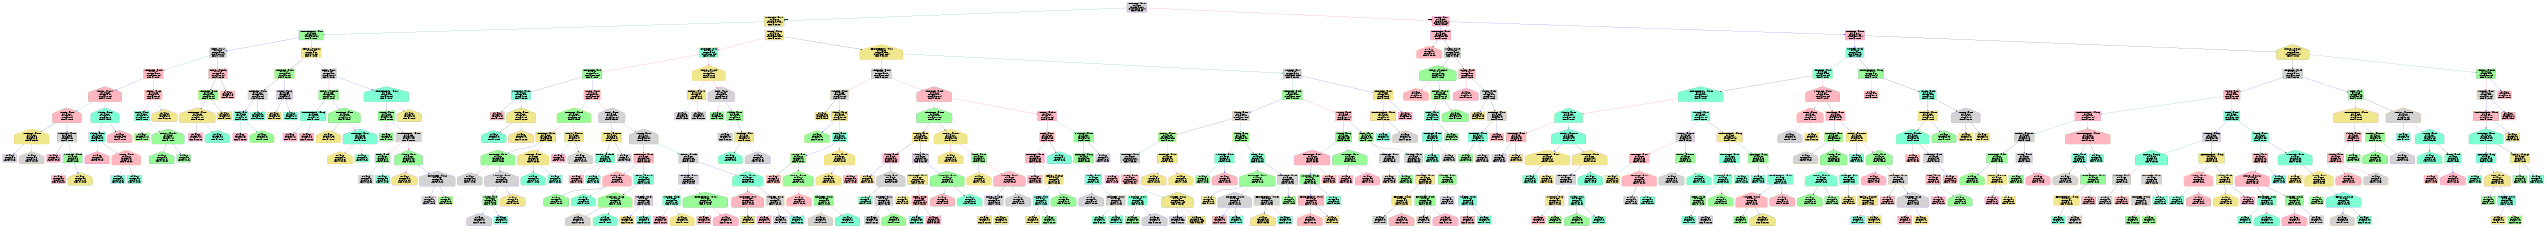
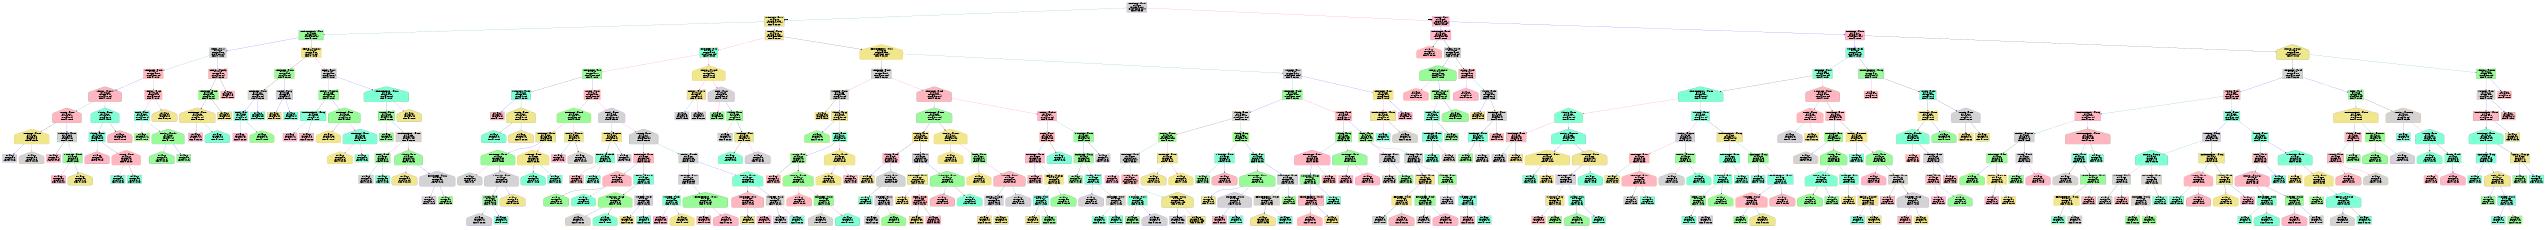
node "gini = 0.0 density = 7 value = [11, 0] class = Normal": label "gini = 0.0 density = 7 value = [11, 0] class = Normal" -> "gini = 0.0 samples = 7 value = [11, 0] class = Normal"
node "gini = 0.0 samples = 24 value = [43, 0] class = Normal": label "gini = 0.0 samples = 24 value = [43, 0] class = Normal" -> "gini = 0.0 samples = 24 value = [43, 0] class = Pos"
node "gini = 0.0 samples = 14 value = [27, 0] class = Normal": added
node "gini = 0.0 samples = 32 value = [0, 54] class = IDP/IDR": fillcolor aquamarine -> khaki
node "gini = 0.44 samples = 4 value = [4, 2] class = Normal": fillcolor khaki -> aquamarine
